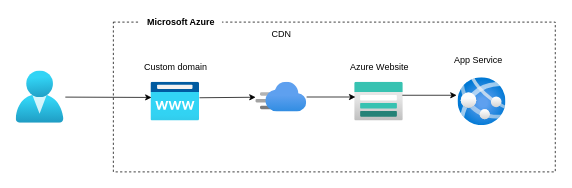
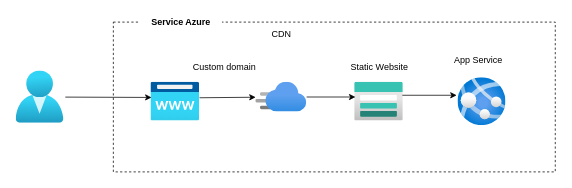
node "Microsoft Azure": label "Microsoft Azure" -> "Service Azure"
node "Custom domain": moved (175, 68) -> (224, 68)
node "Azure Website": label "Azure Website" -> "Static Website"
